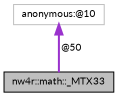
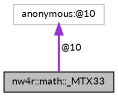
edge "nw4r::math::_MTX33" -> "anonymous:@10": label " @50" -> " @10"
